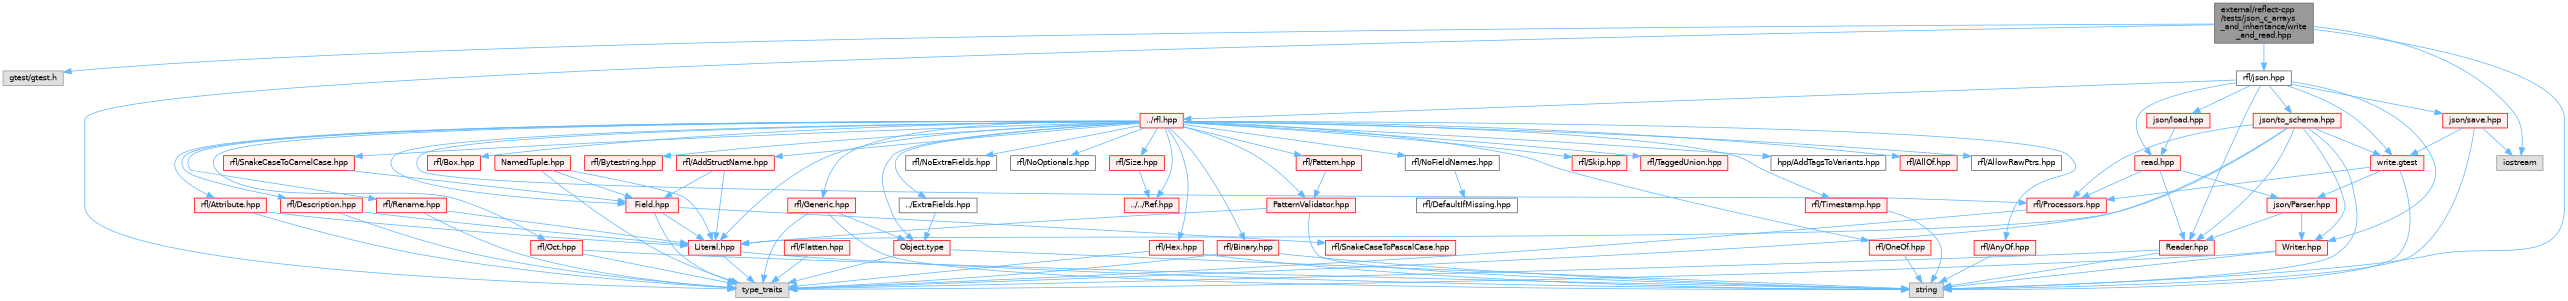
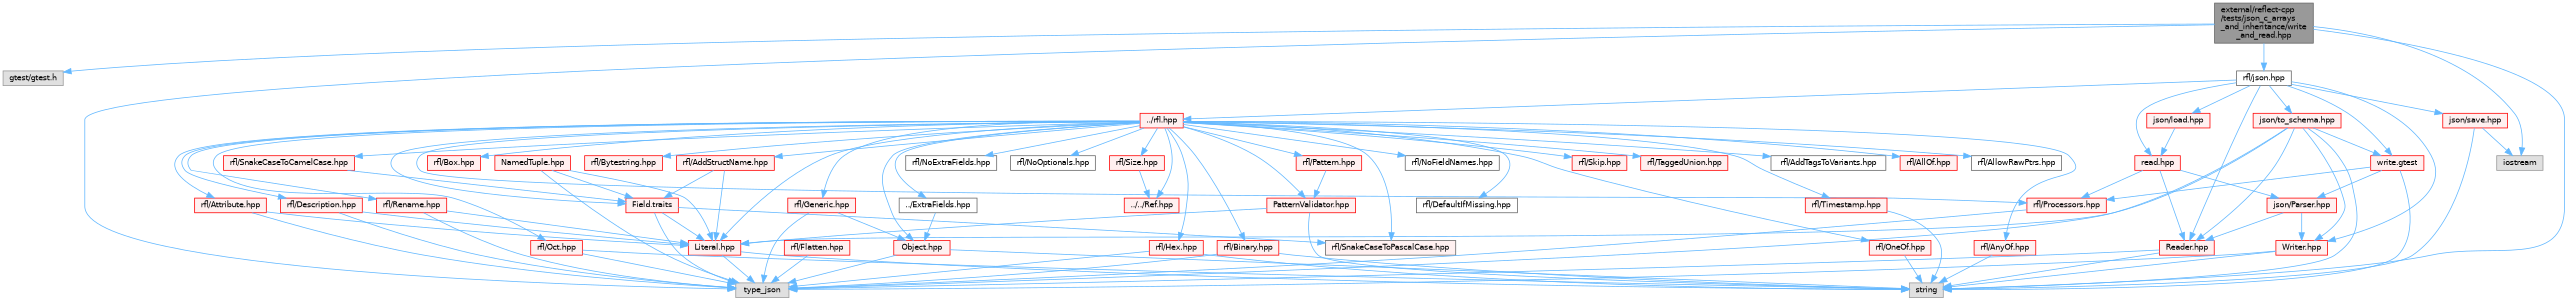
edge "../rfl.hpp" -> "rfl/SnakeCaseToPascalCase.hpp": added
edge "json/save.hpp" -> "write.gtest": removed
edge "json/to_schema.hpp" -> "rfl/Processors.hpp": removed
node "hpp/AddTagsToVariants.hpp": label "hpp/AddTagsToVariants.hpp" -> "rfl/AddTagsToVariants.hpp"
edge "rfl/NoFieldNames.hpp" -> "rfl/DefaultIfMissing.hpp": now "../rfl.hpp" -> "rfl/DefaultIfMissing.hpp"
node "Field.hpp": label "Field.hpp" -> "Field.traits"
node "Object.type": label "Object.type" -> "Object.hpp"
node "rfl/SnakeCaseToPascalCase.hpp": color red -> grey40
edge "rfl/Generic.hpp" -> "string": removed
node "type_traits": label "type_traits" -> "type_json"
